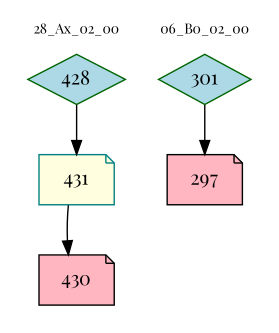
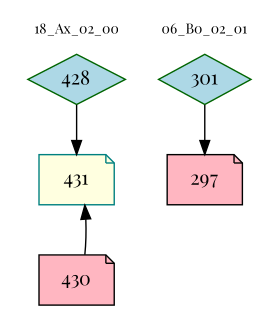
cluster "28_Ax_02_00": label "28_Ax_02_00" -> "18_Ax_02_00"
cluster "06_B0_02_00": label "06_B0_02_00" -> "06_B0_02_01"
edge "431" -> "430": reversed
